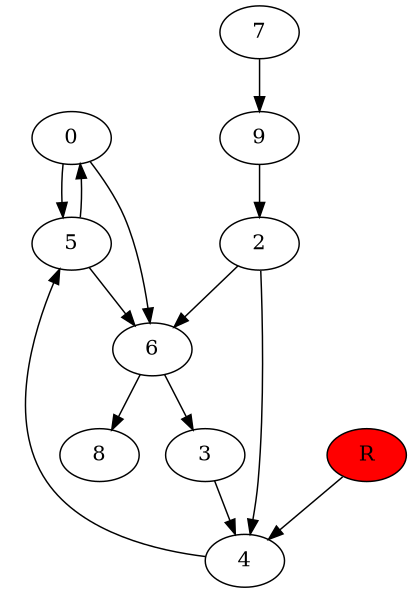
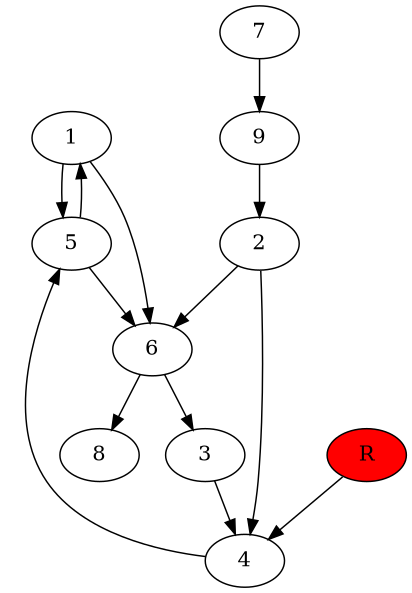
node "0": label "0" -> "1"
